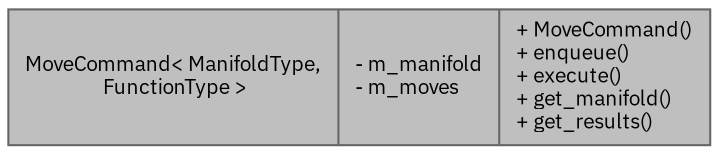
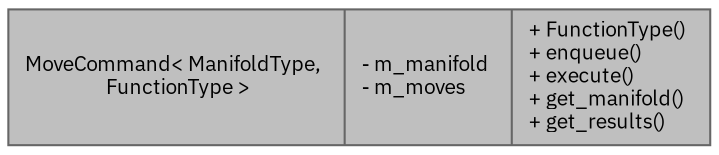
node "MoveCommand< ManifoldType,": text "+ MoveCommand()" -> "+ FunctionType()"
